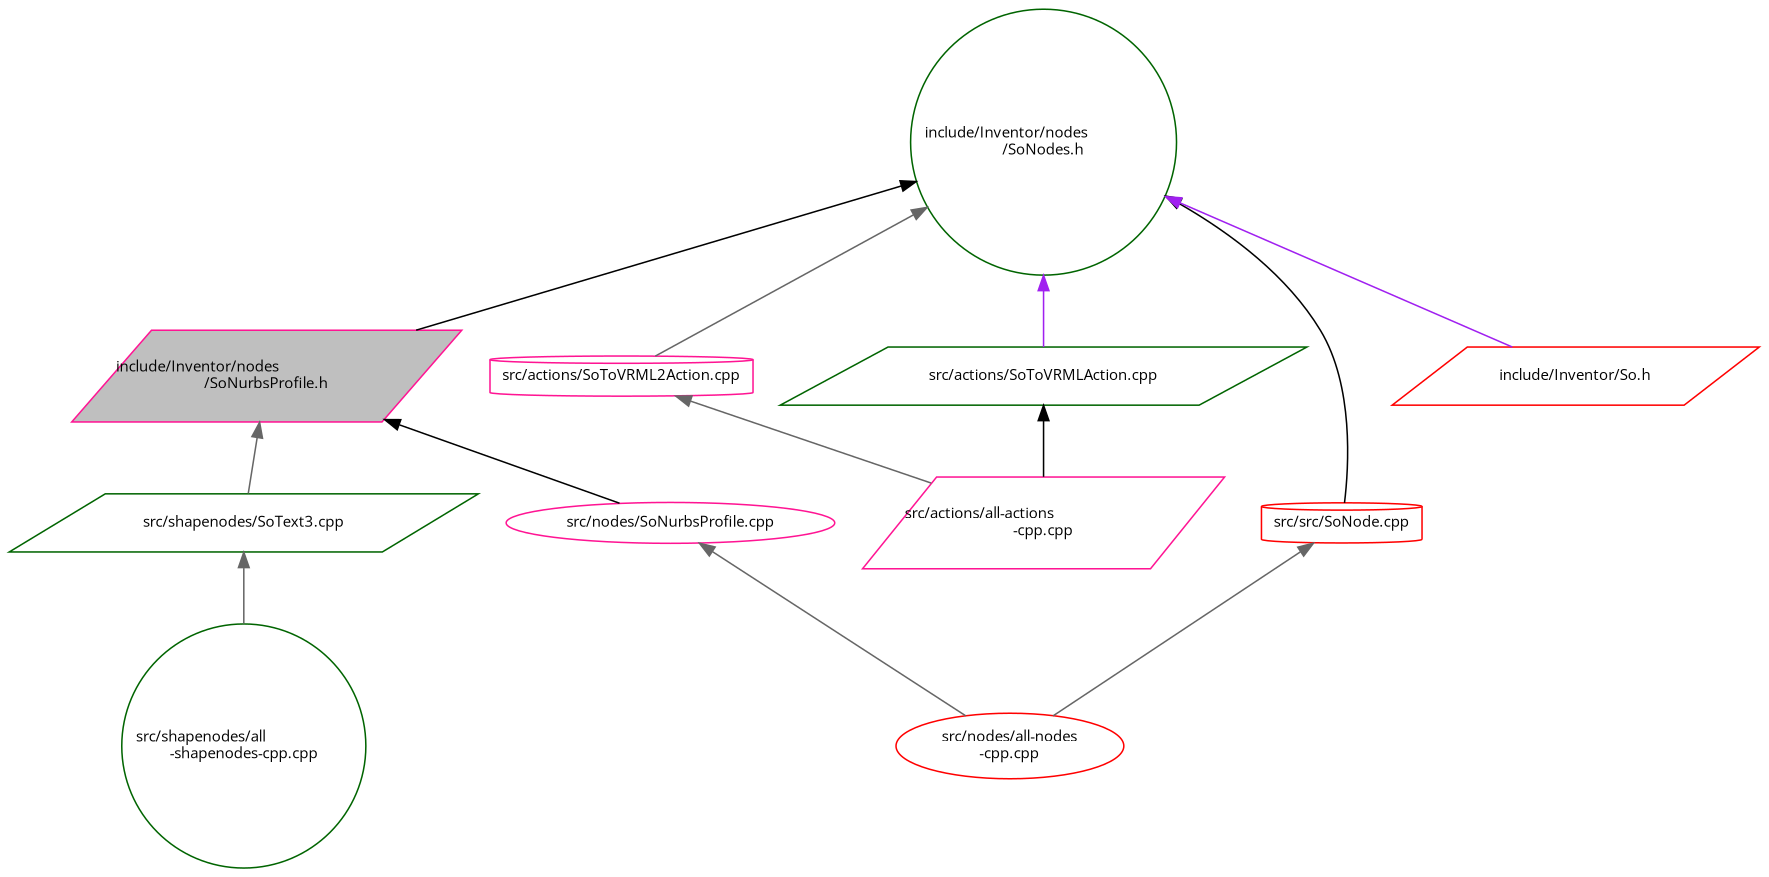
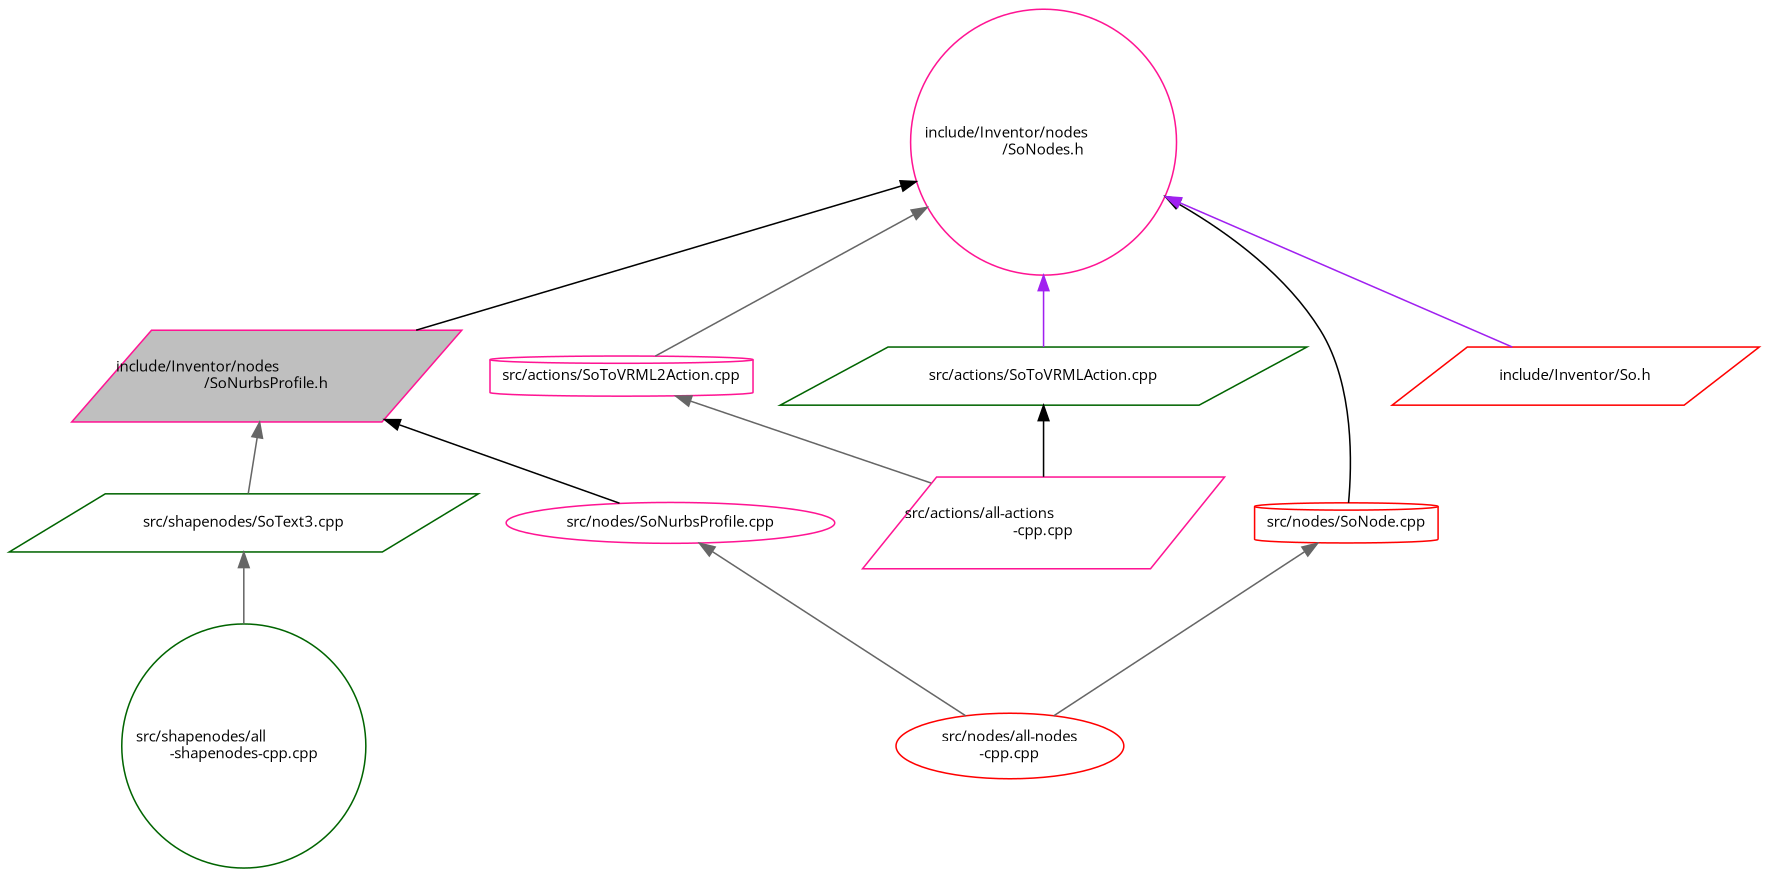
node "include/Inventor/nodes /SoNodes.h": color darkgreen -> deeppink
node "src/src/SoNode.cpp": label "src/src/SoNode.cpp" -> "src/nodes/SoNode.cpp"
